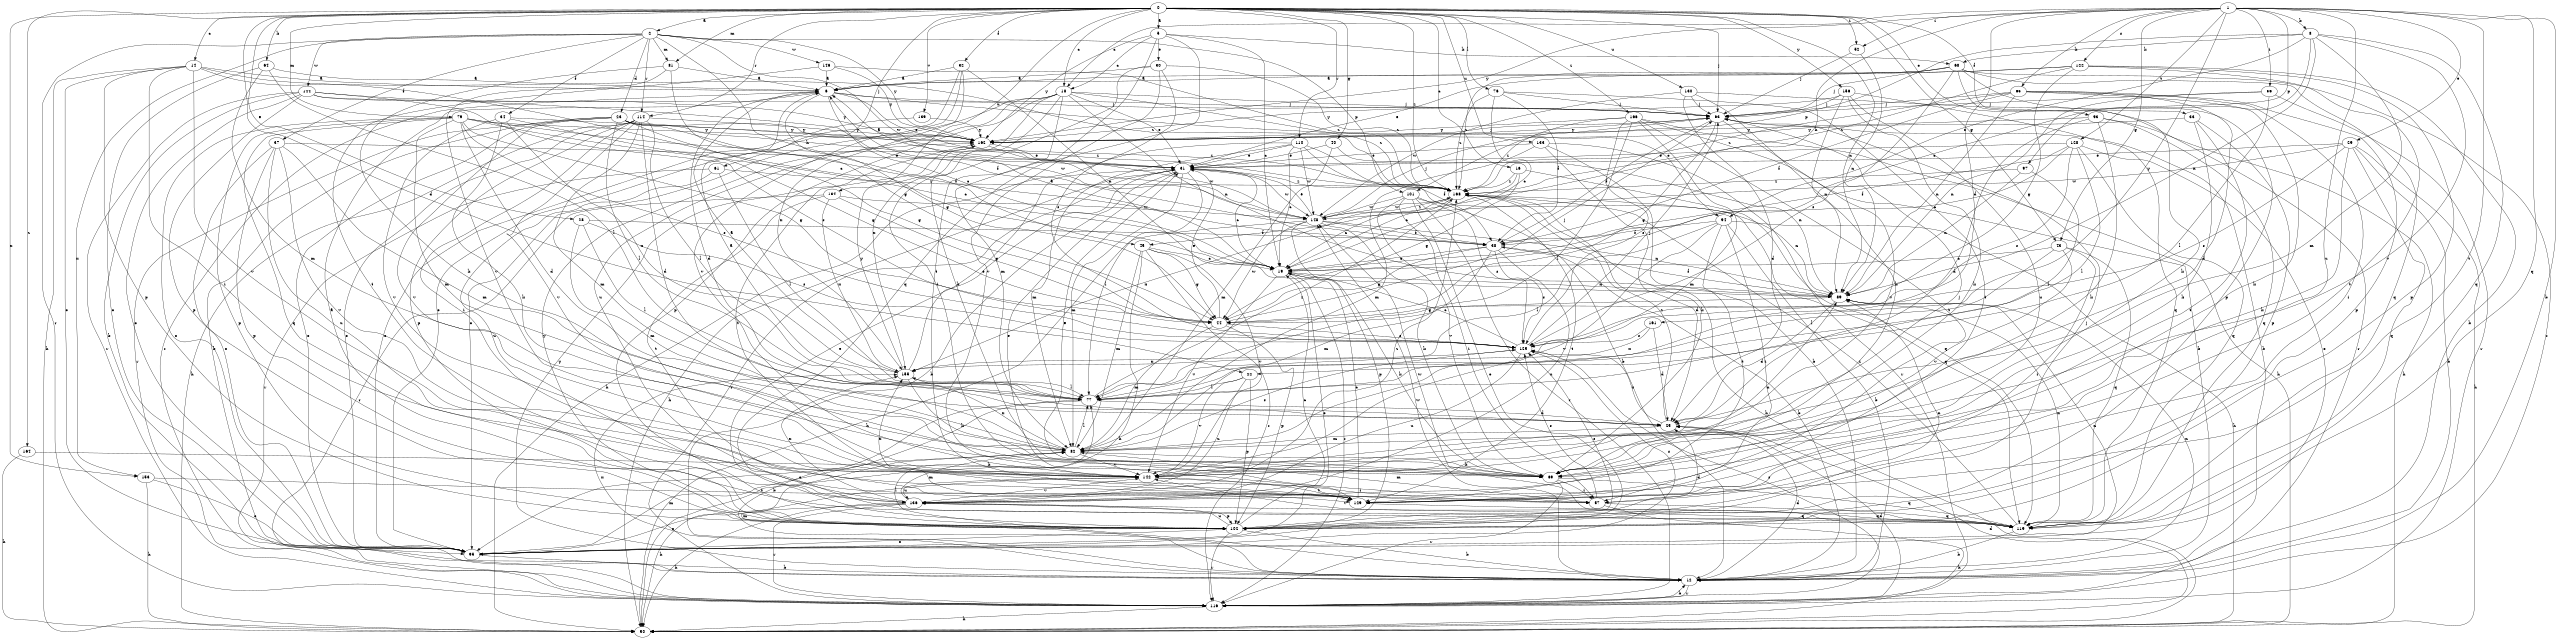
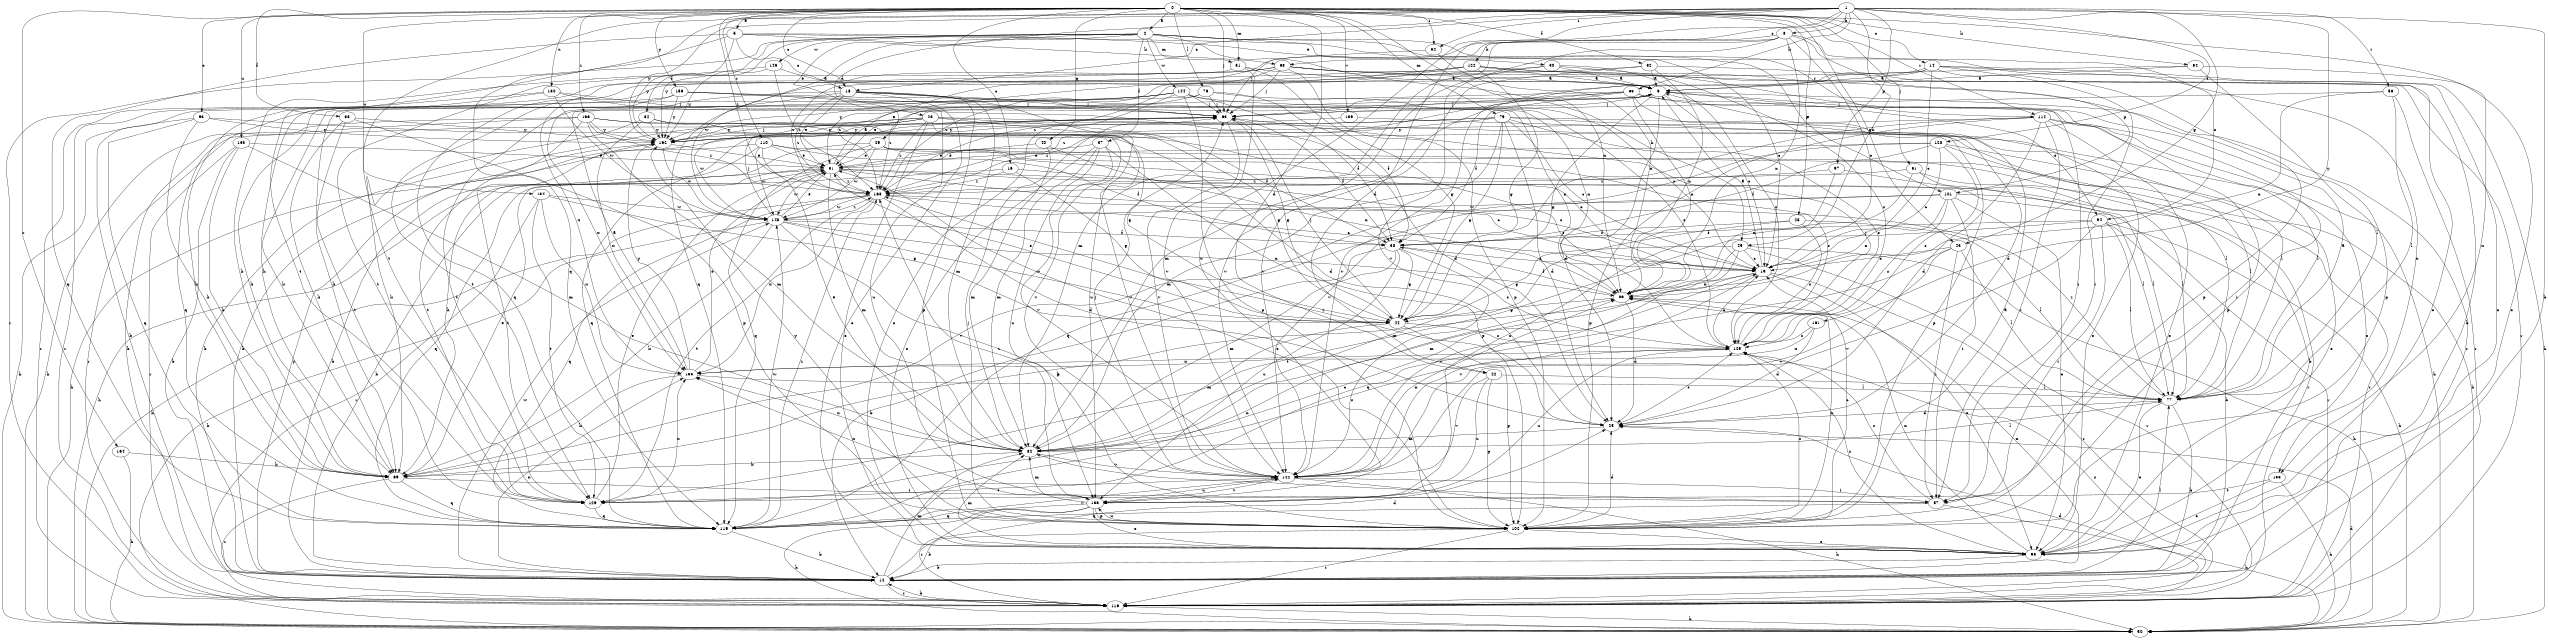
edge "110" -> "82": label "m" -> "e"
edge "114" -> "82": removed, label "m"
